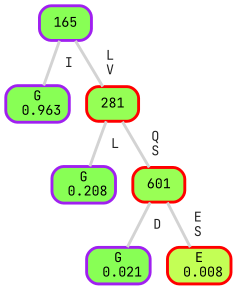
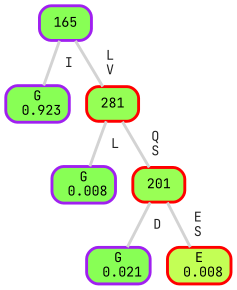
node "G 0.963": label "G 0.963" -> "G 0.923"
node "G 0.208": label "G 0.208" -> "G 0.008"
node "601": label "601" -> "201"
